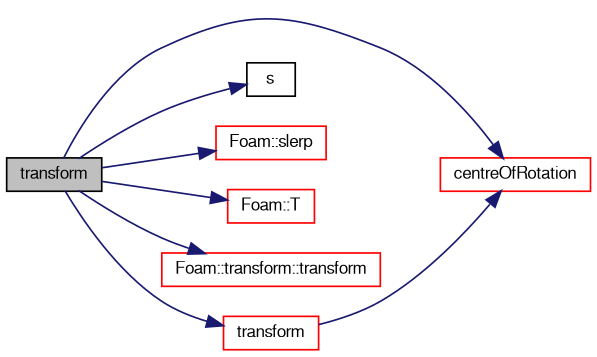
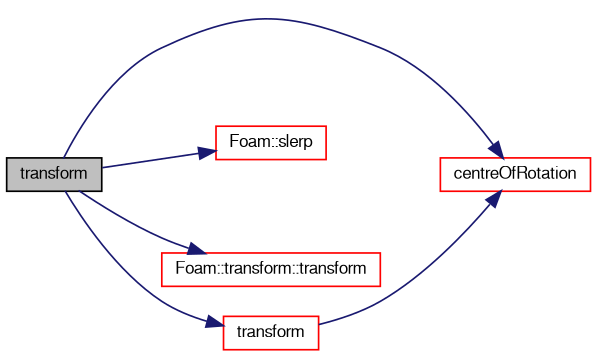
node "s": removed
node "Foam::T": removed
